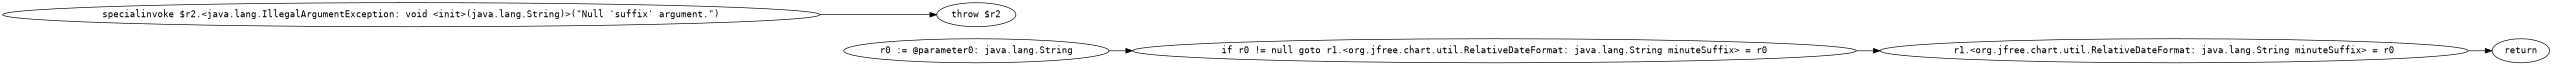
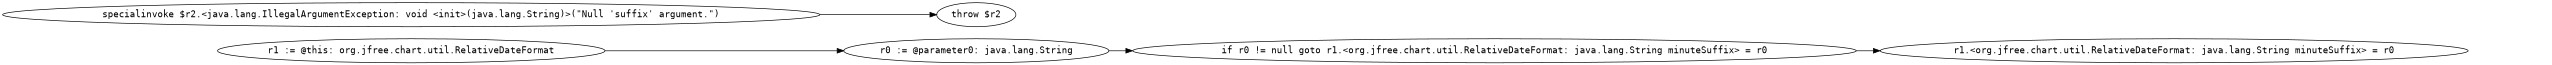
node "r1 := @this: org.jfree.chart.util.RelativeDateFormat": added
node "return": removed
